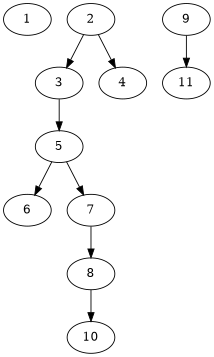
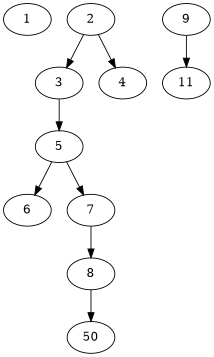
node "10": label "10" -> "50"
